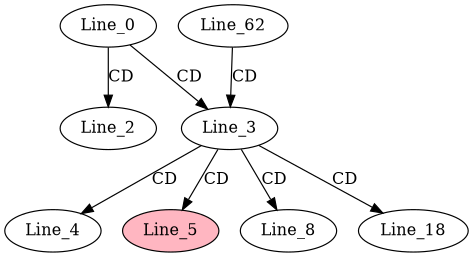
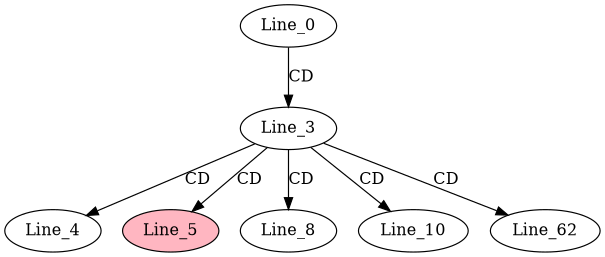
edge "Line_62" -> "Line_3": reversed
node "Line_2": removed
node "Line_18": label "Line_18" -> "Line_10"
